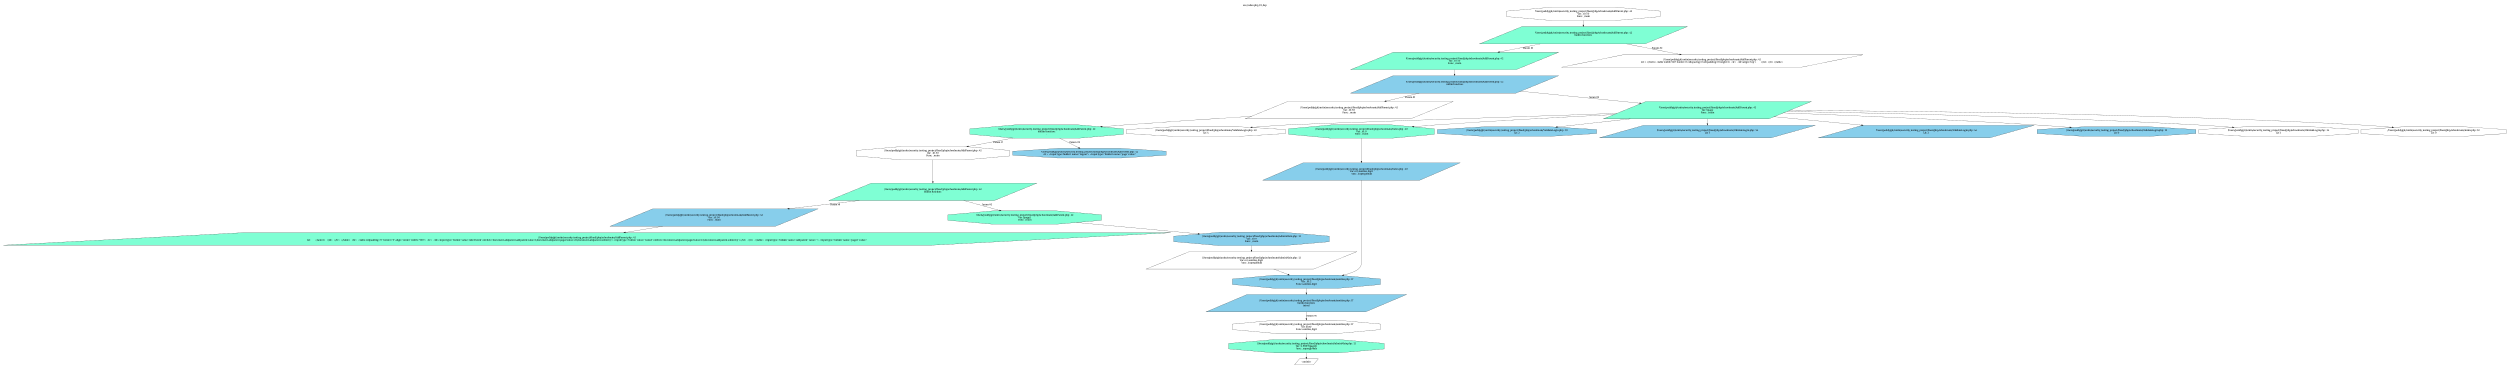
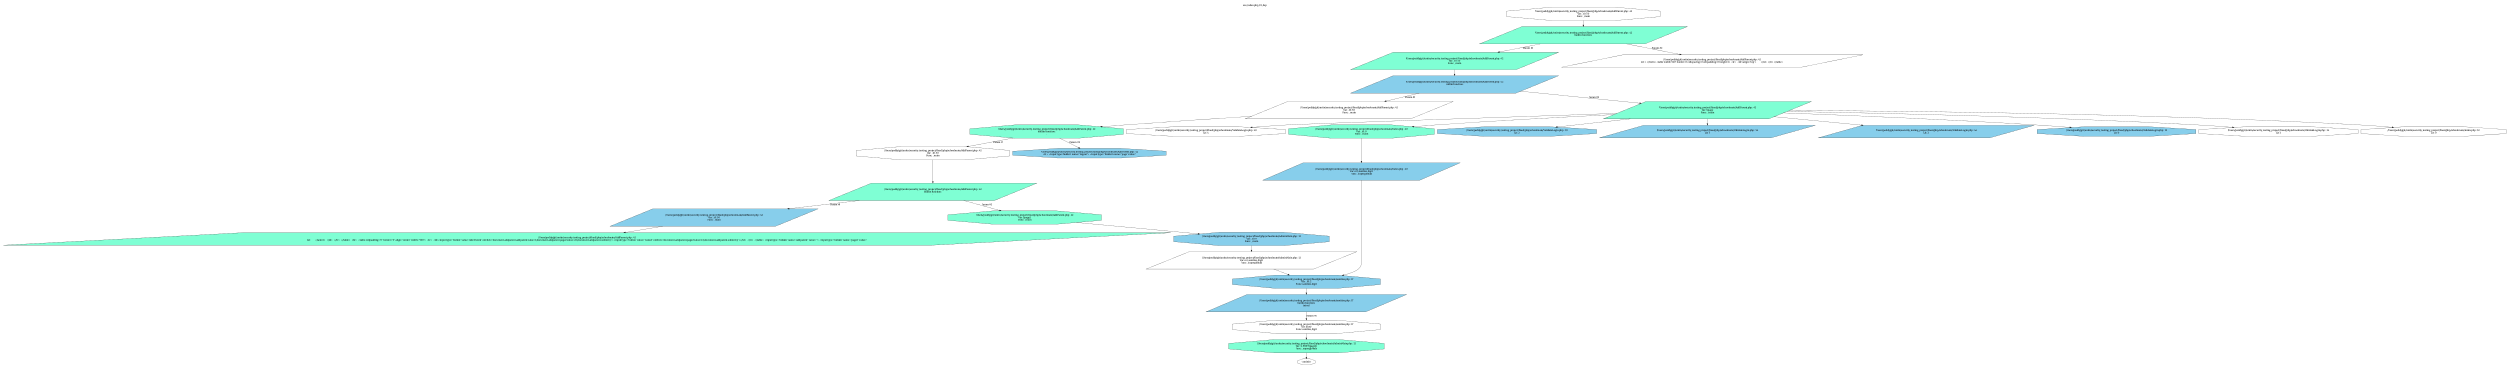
node "<uninit>": shape parallelogram -> octagon
